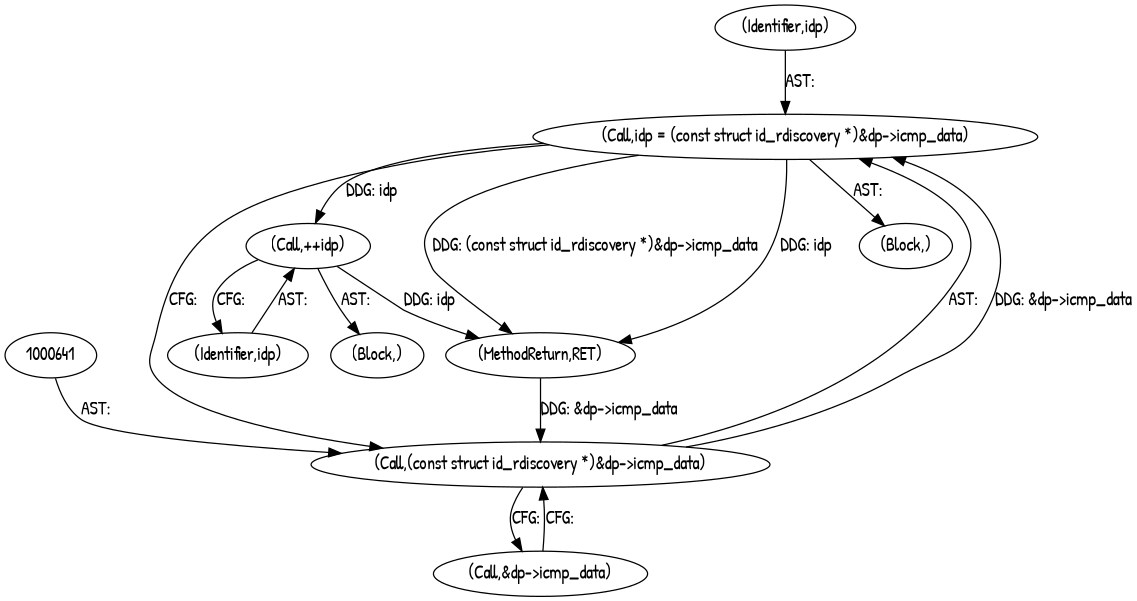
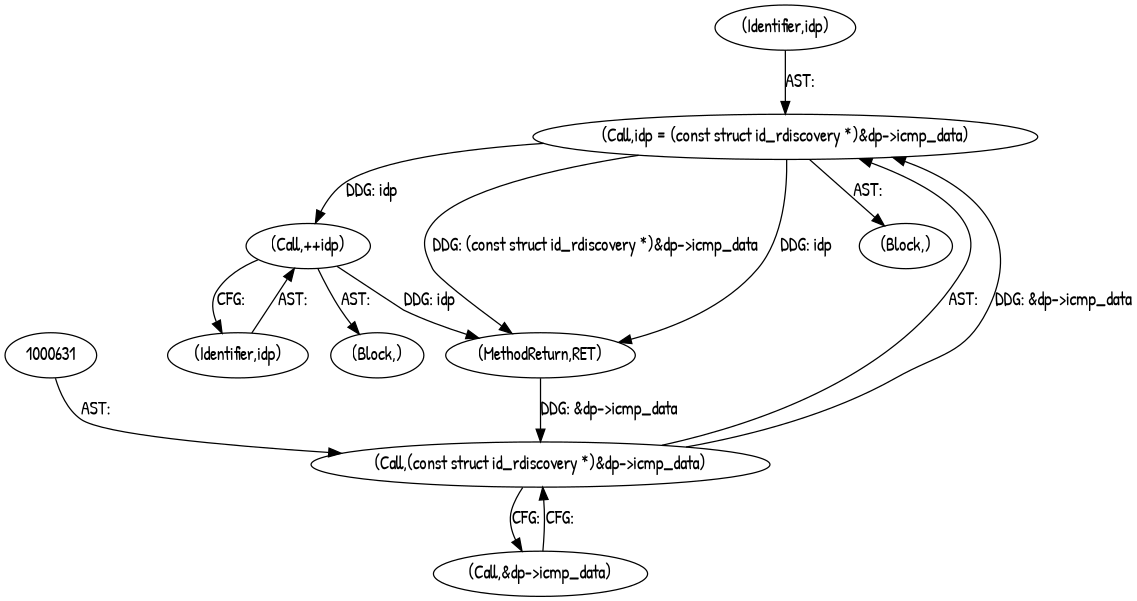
edge "(Call,idp = (const struct id_rdiscovery *)&dp->icmp_data)" -> "(Call,(const struct id_rdiscovery *)&dp->icmp_data)": removed, label "CFG:"
node "1000641": label "1000641" -> "1000631"
